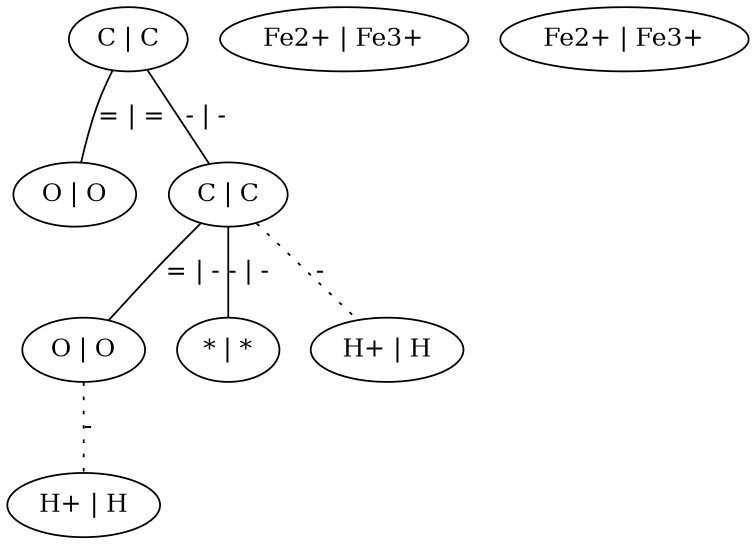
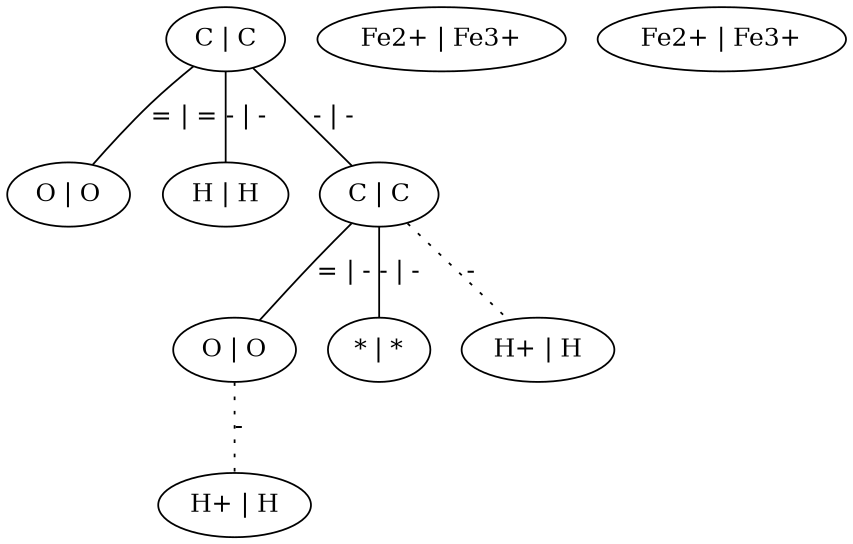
node "H | H": added
